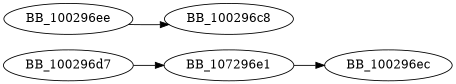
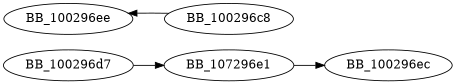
edge "BB_100296ee" -> "BB_100296c8": reversed
